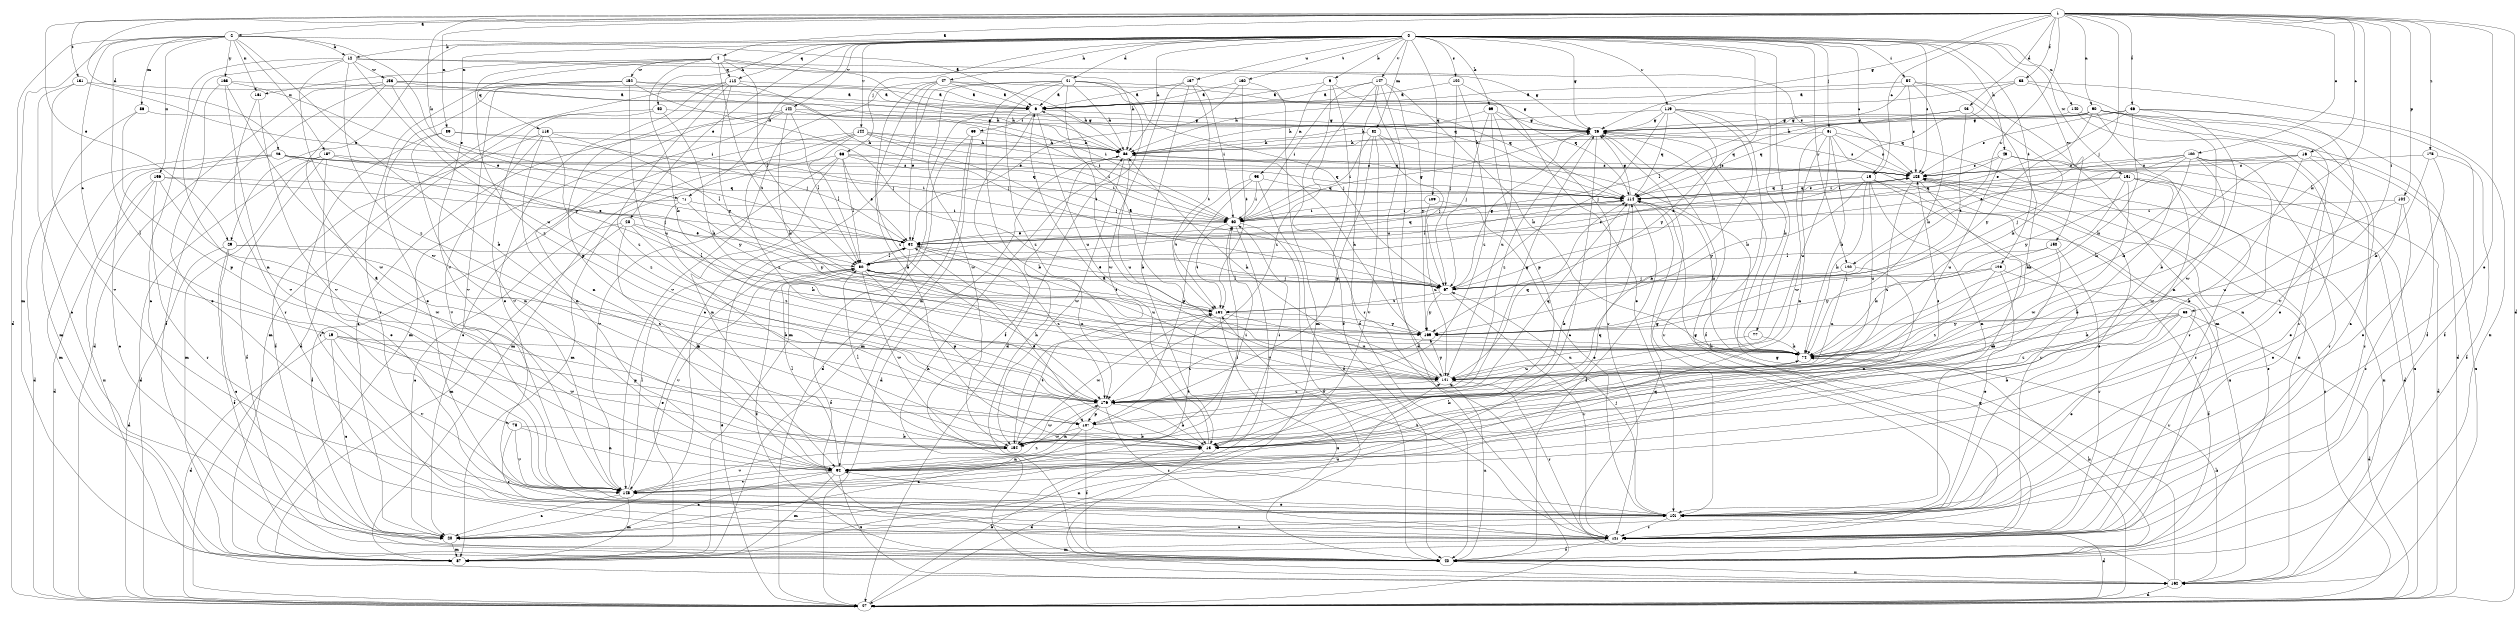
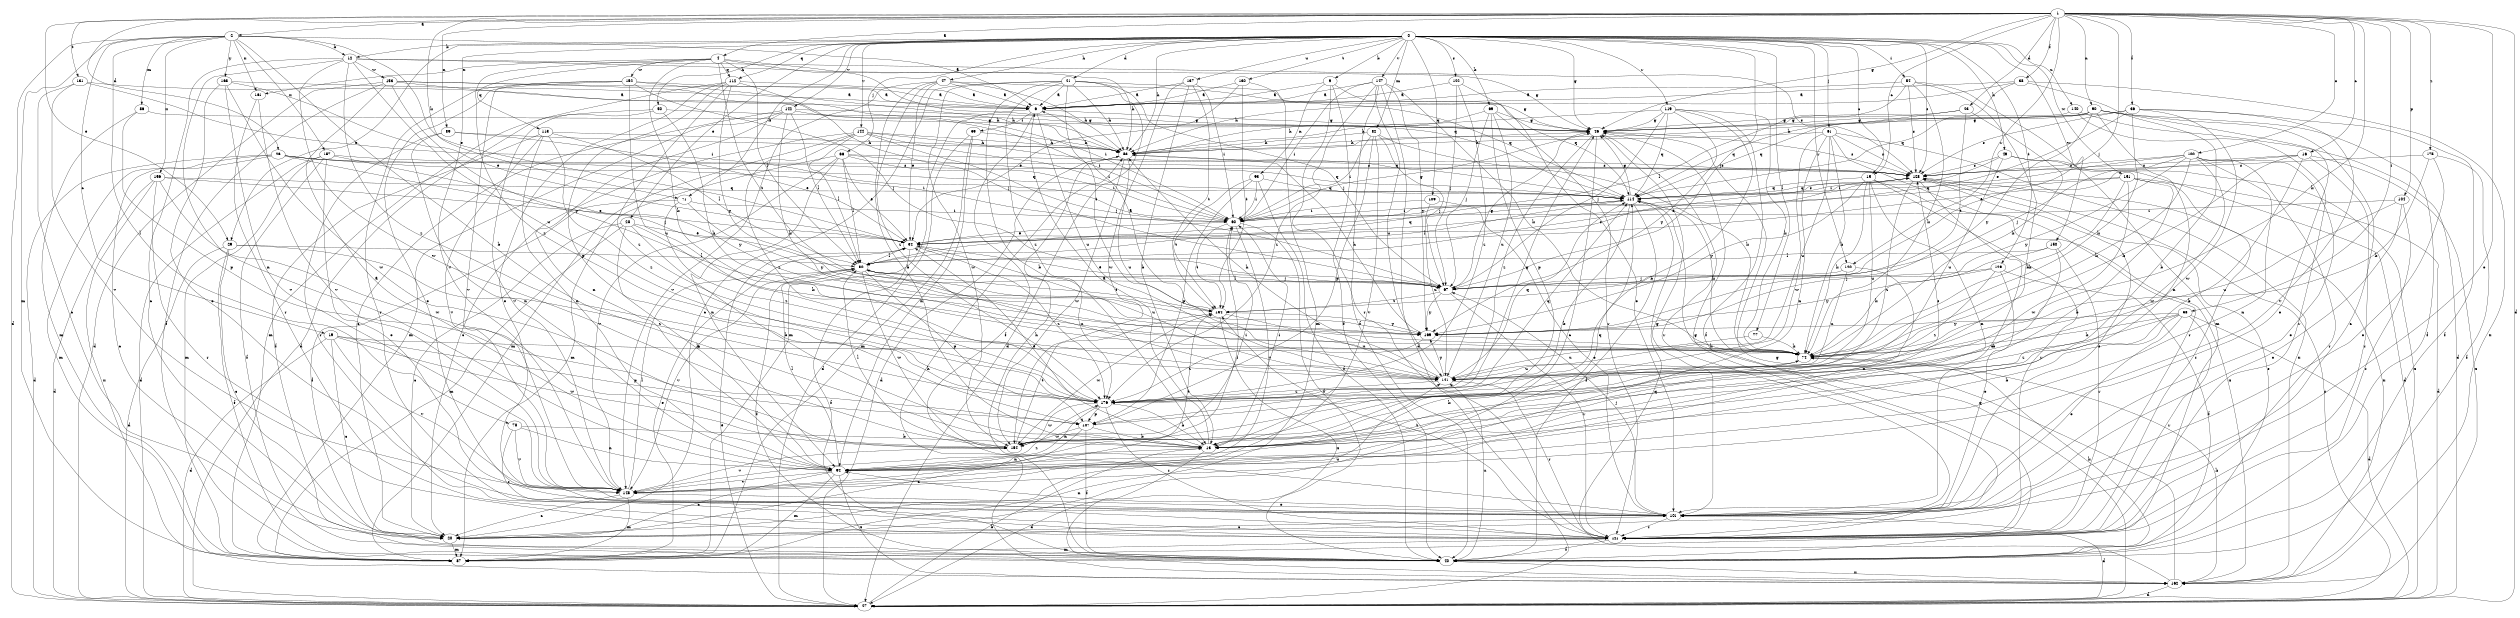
edge "89" -> "34": label "j" -> "e"
